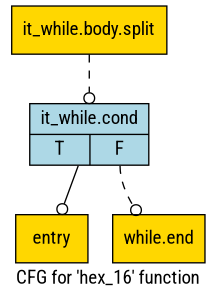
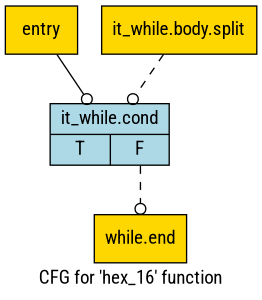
edge "it_while.cond" -> "entry": reversed
